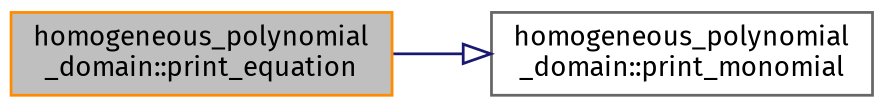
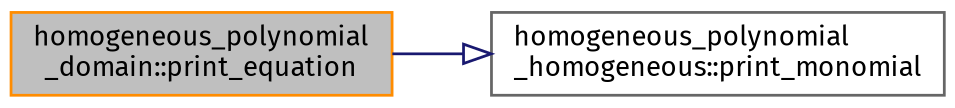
node "homogeneous_polynomial _domain::print_monomial": label "homogeneous_polynomial _domain::print_monomial" -> "homogeneous_polynomial _homogeneous::print_monomial"
